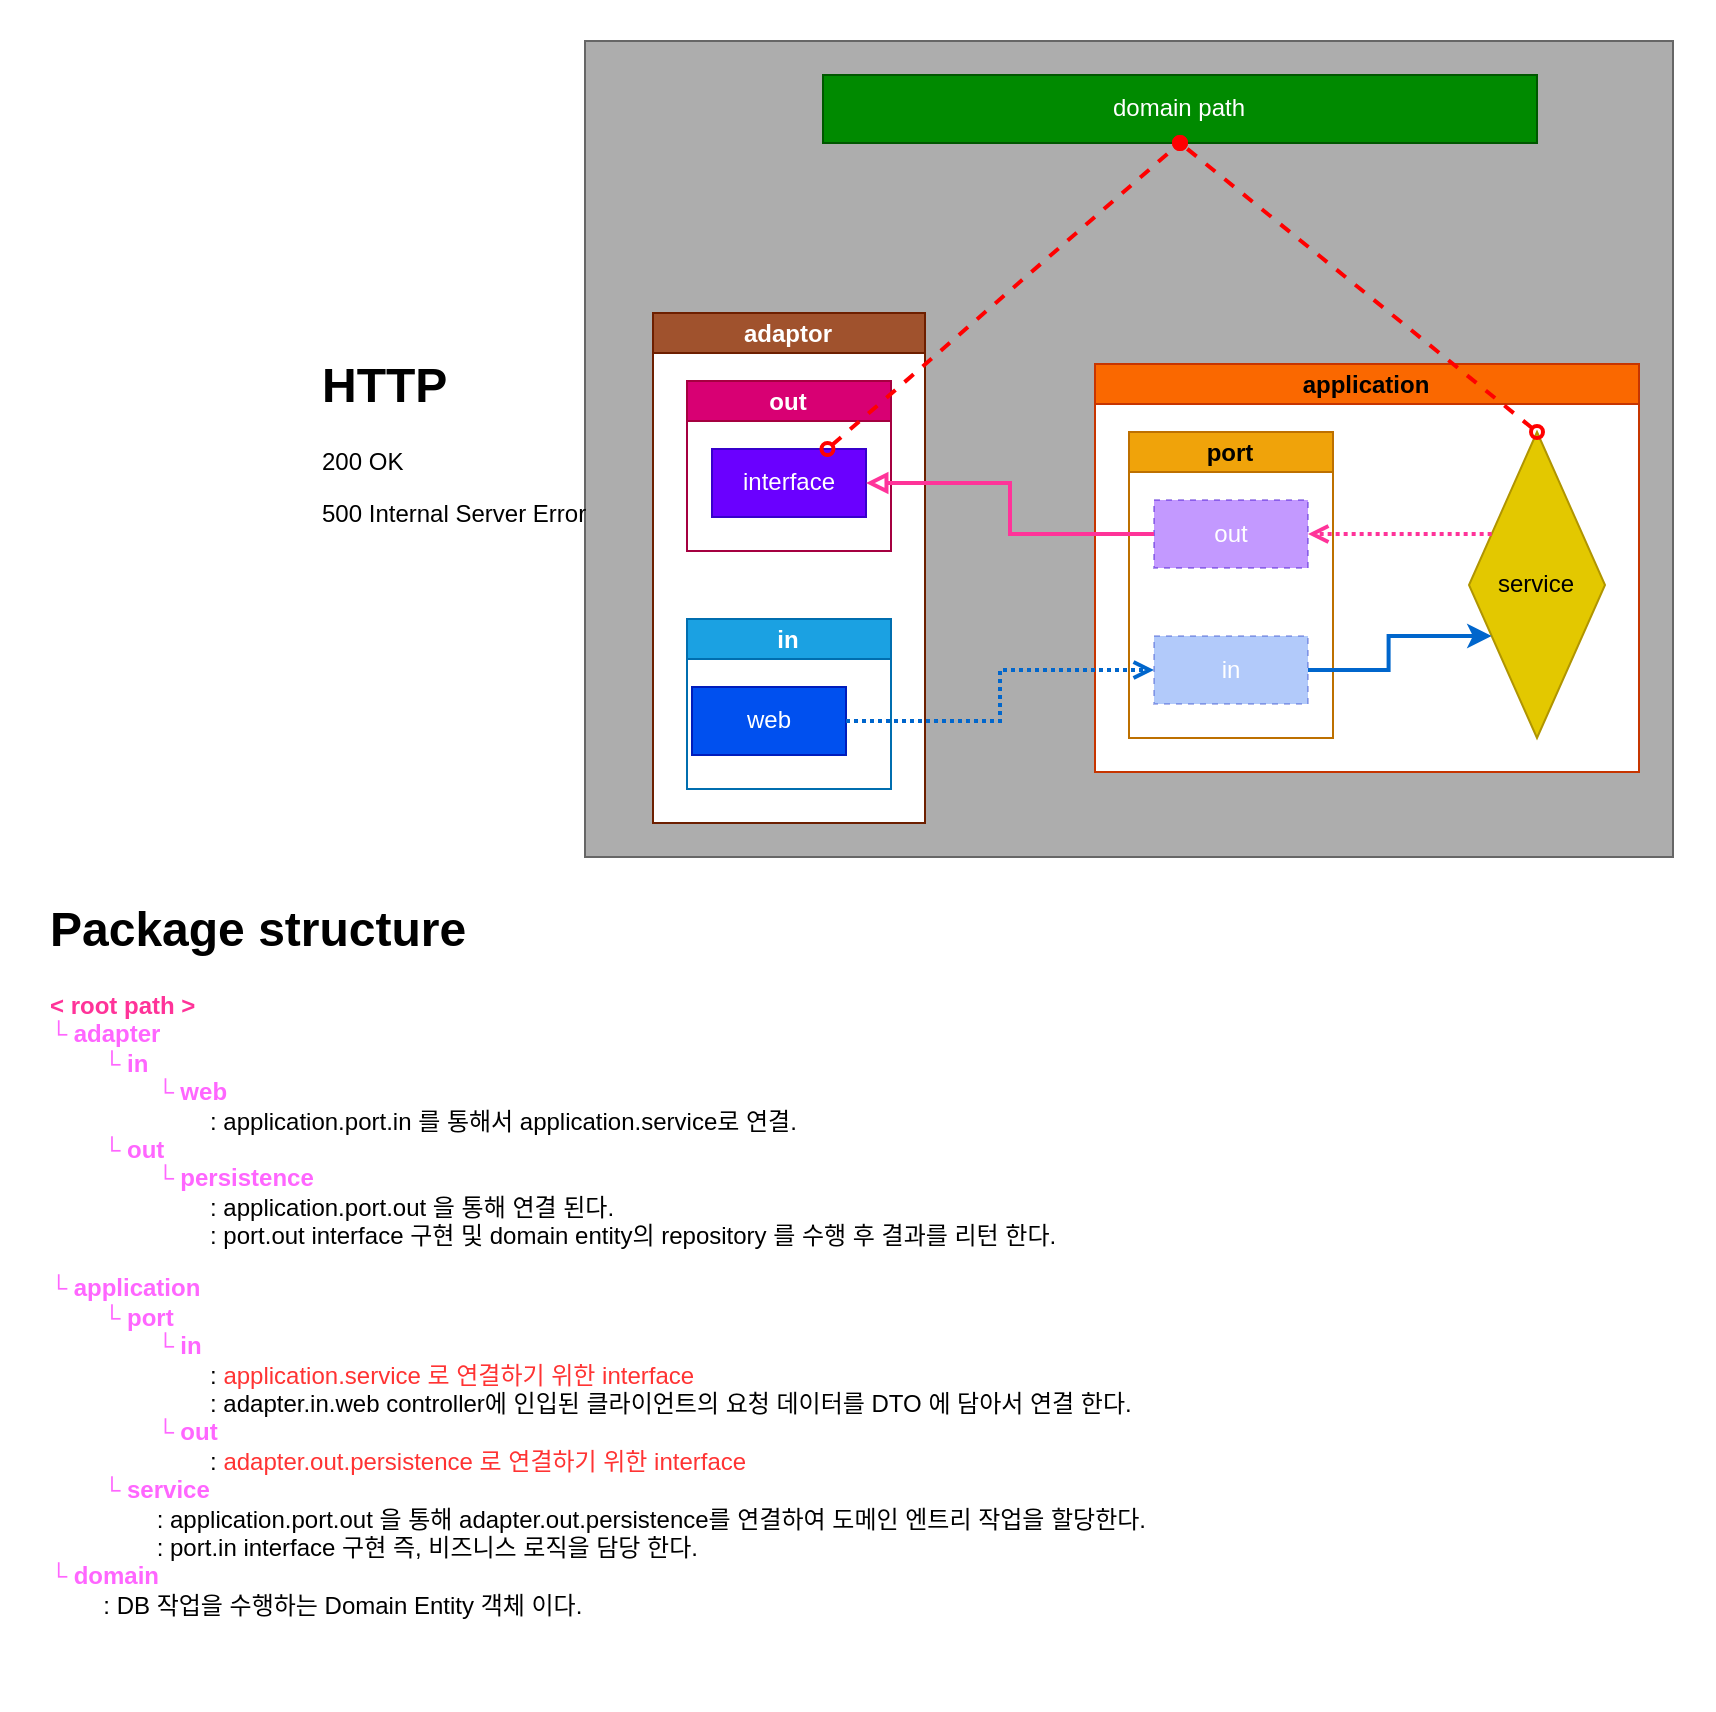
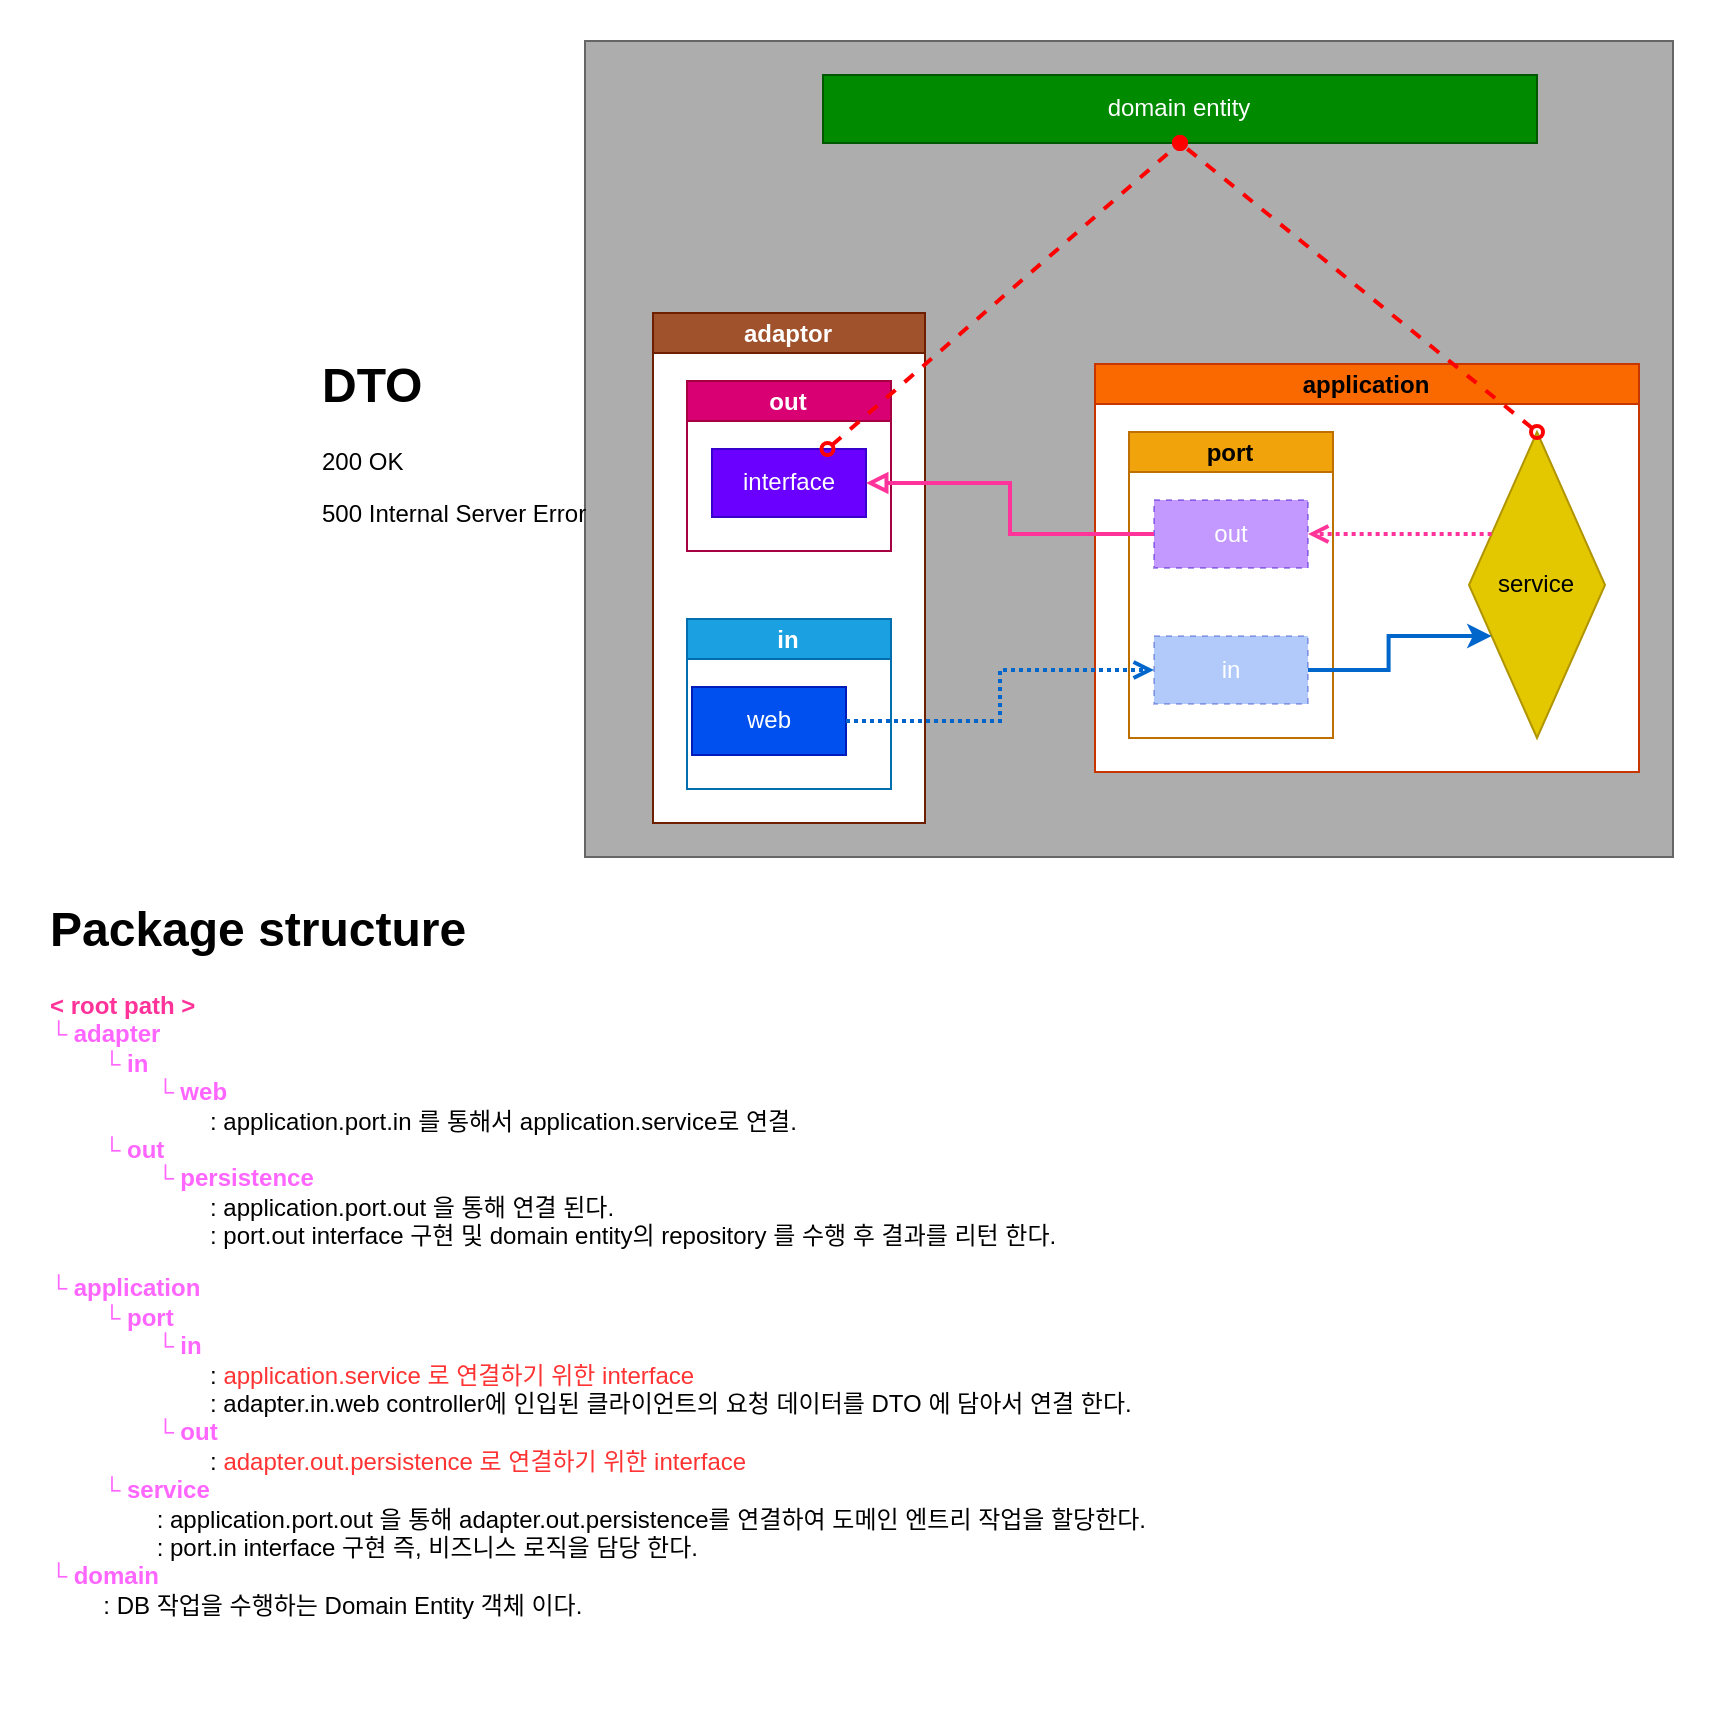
node "domain path": label "domain path" -> "domain entity"
node "HTTP 200 OK 500 Internal Server Error": label "HTTP 200 OK 500 Internal Server Error" -> "DTO 200 OK 500 Internal Server Error"
